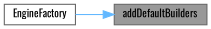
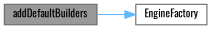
edge "EngineFactory" -> "addDefaultBuilders": reversed
